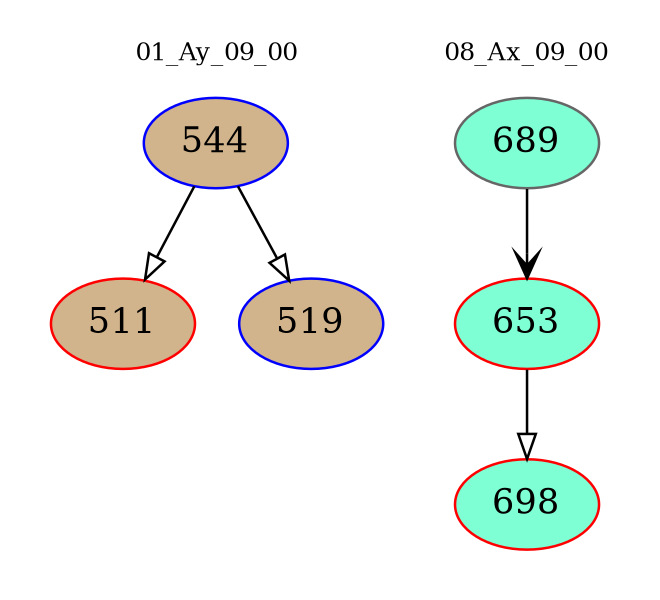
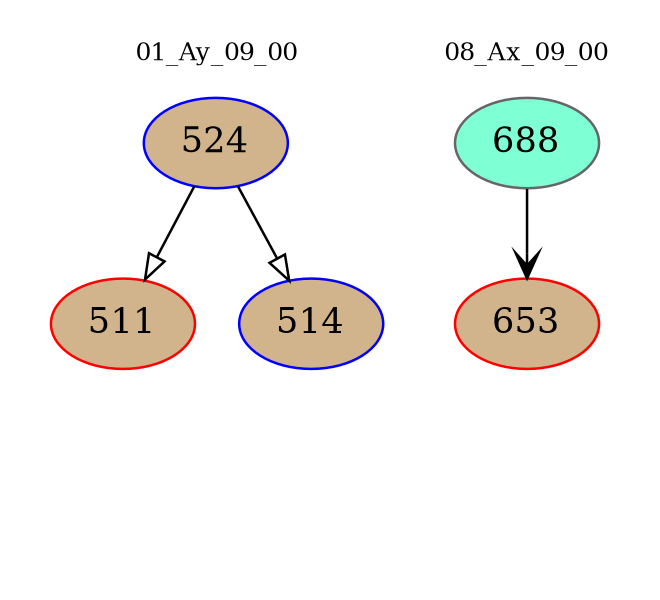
node "544": label "544" -> "524"
node "689": label "689" -> "688"
node "519": label "519" -> "514"
node "653": fillcolor aquamarine -> tan
node "698": removed
